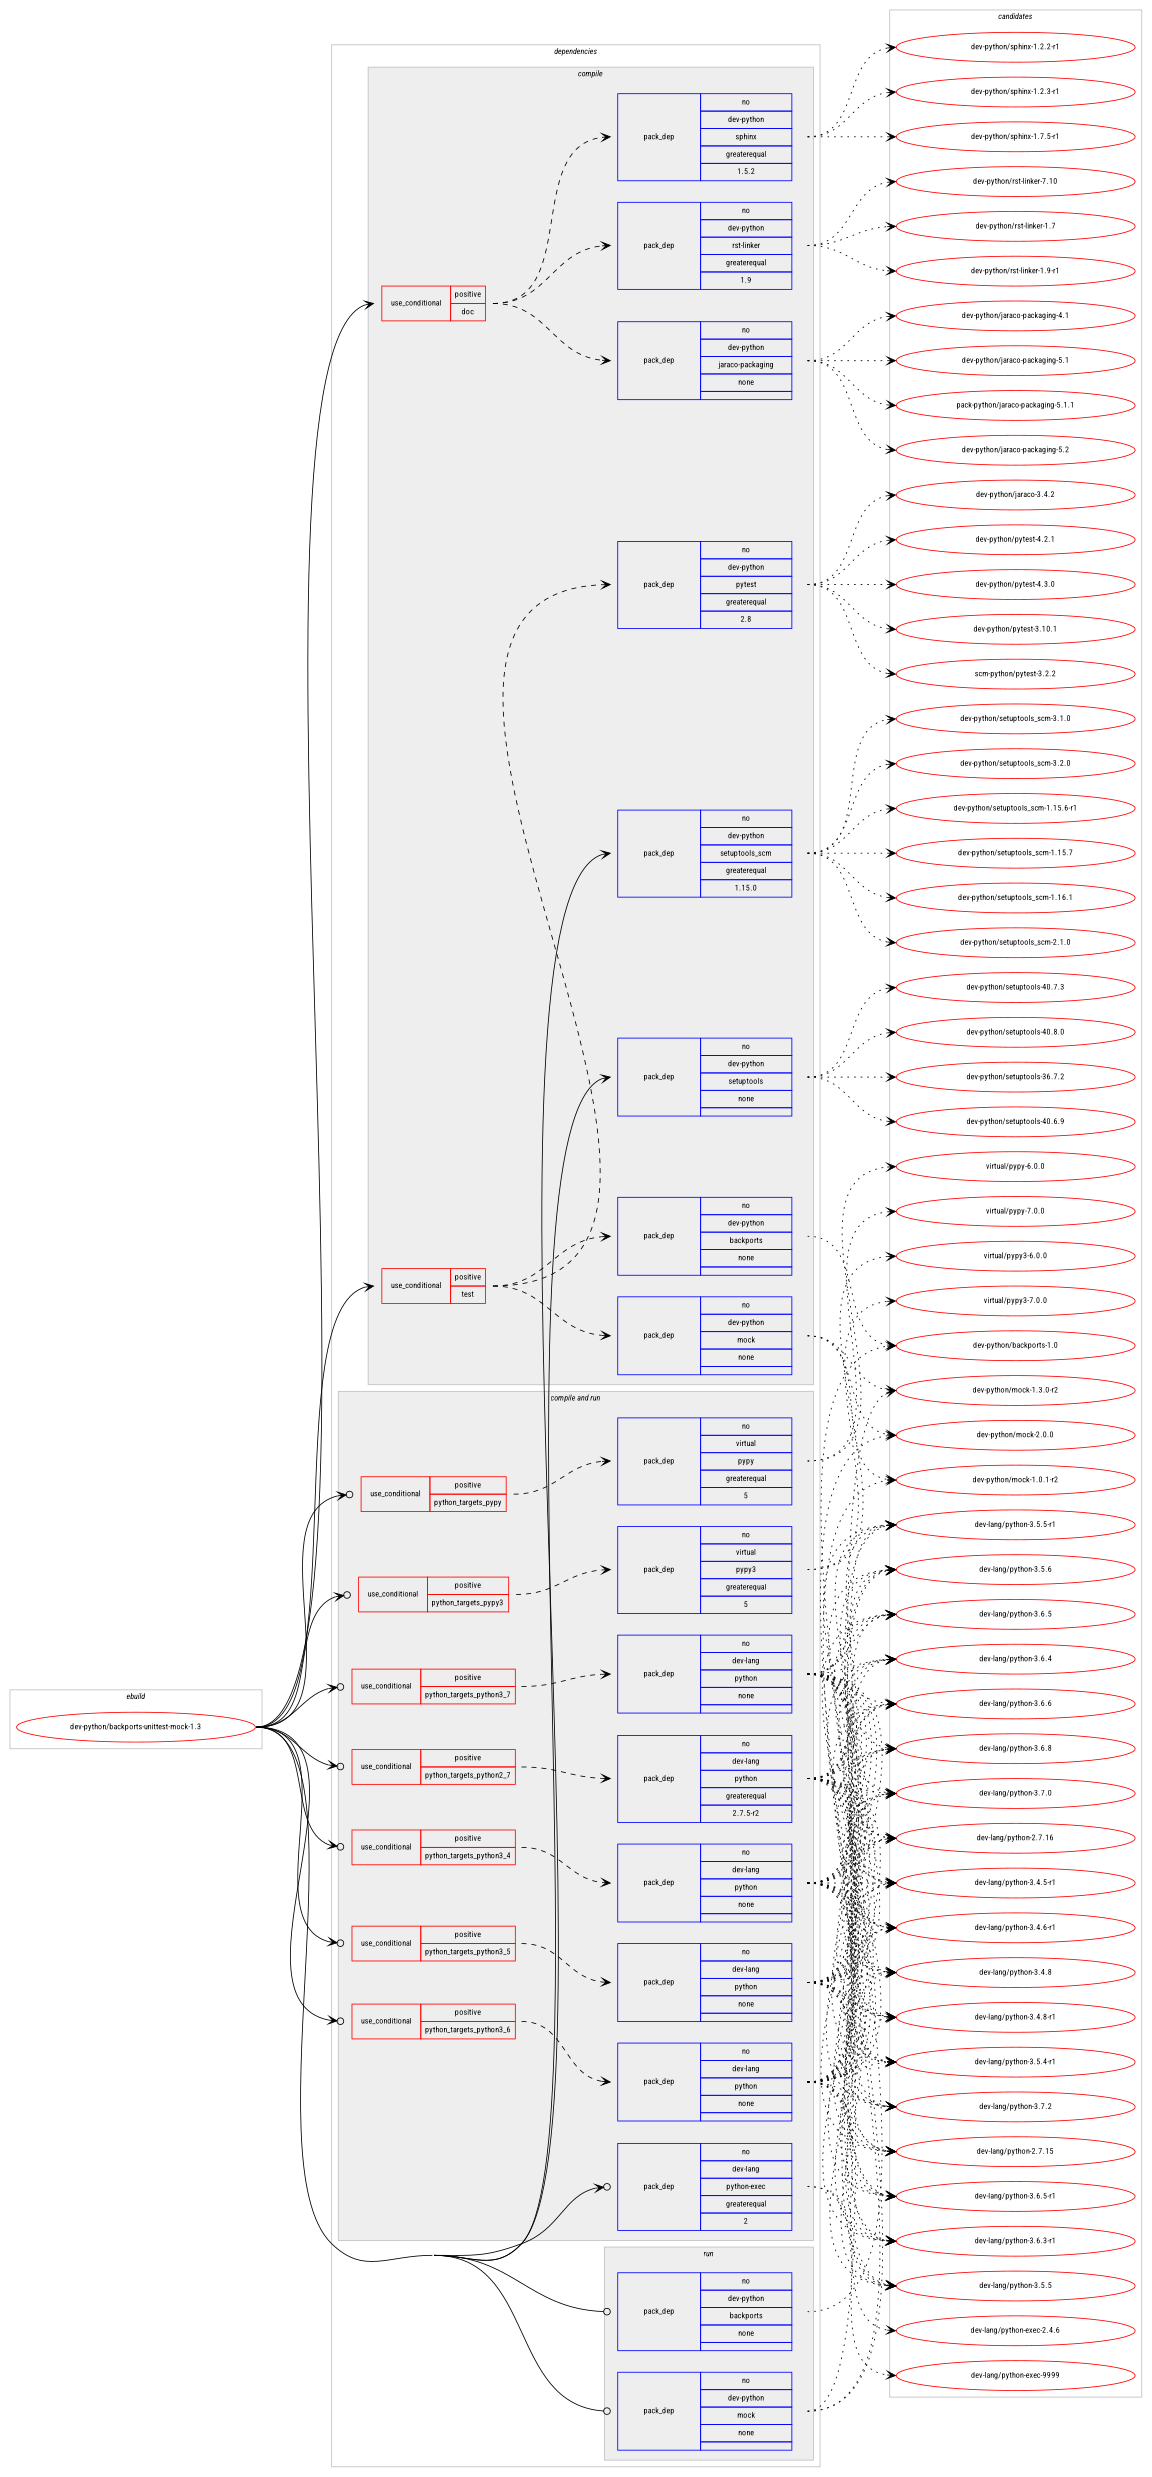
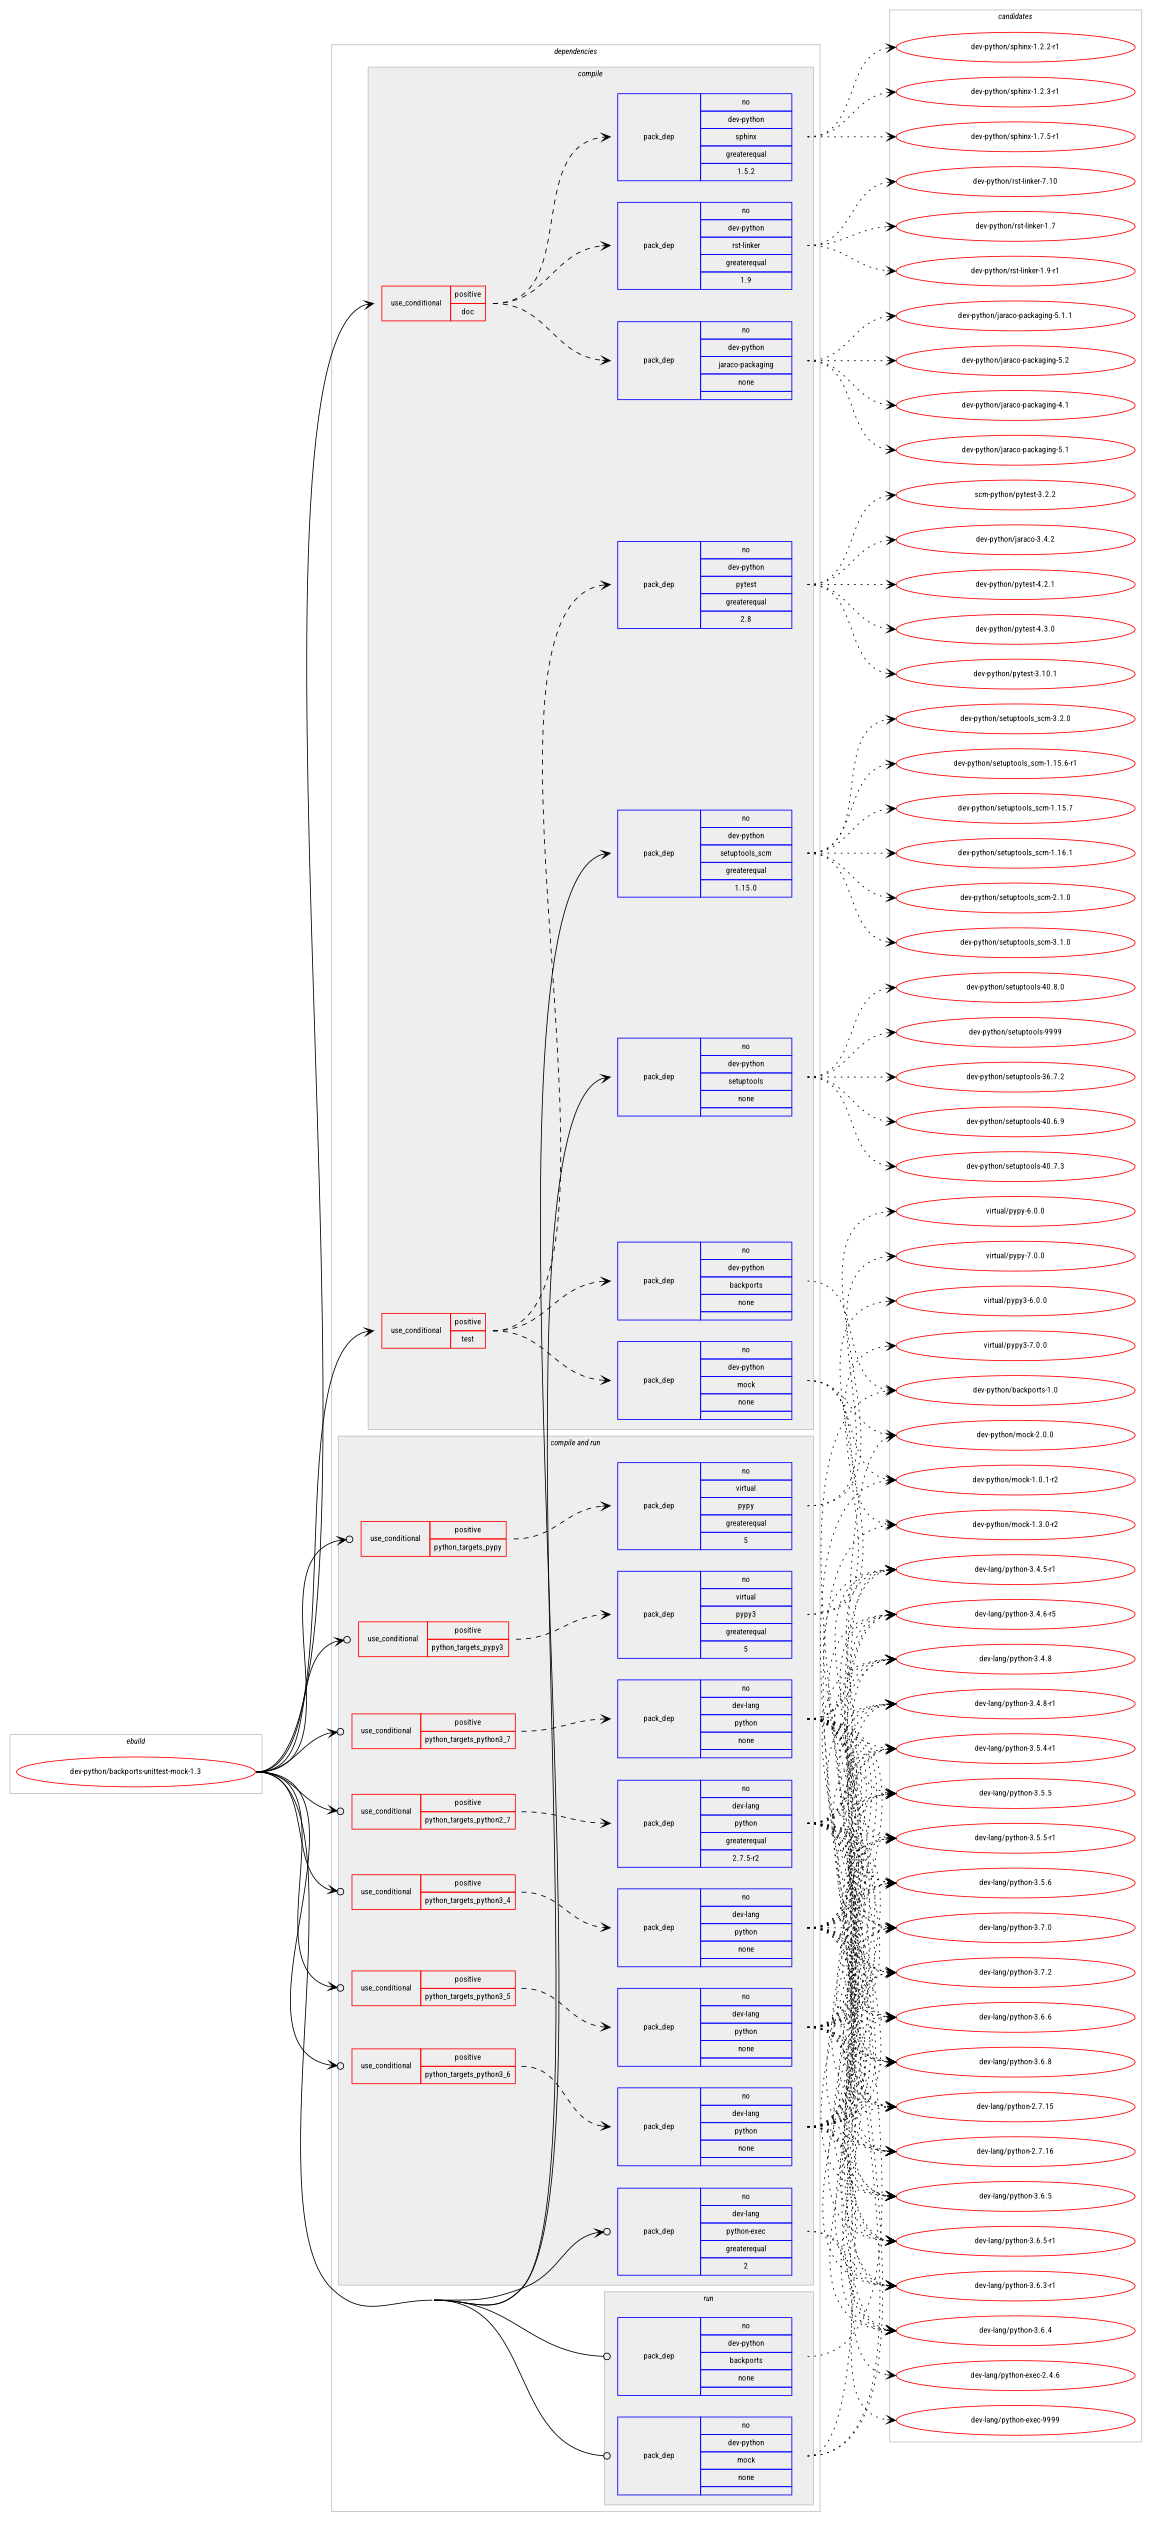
node "pack-python/jaraco-packaging-5.1.1": label "pack-python/jaraco-packaging-5.1.1" -> "dev-python/jaraco-packaging-5.1.1"
node "dev-python/setuptools-9999": added
node "dev-lang/python-3.4.6-r1": label "dev-lang/python-3.4.6-r1" -> "dev-lang/python-3.4.6-r5"
